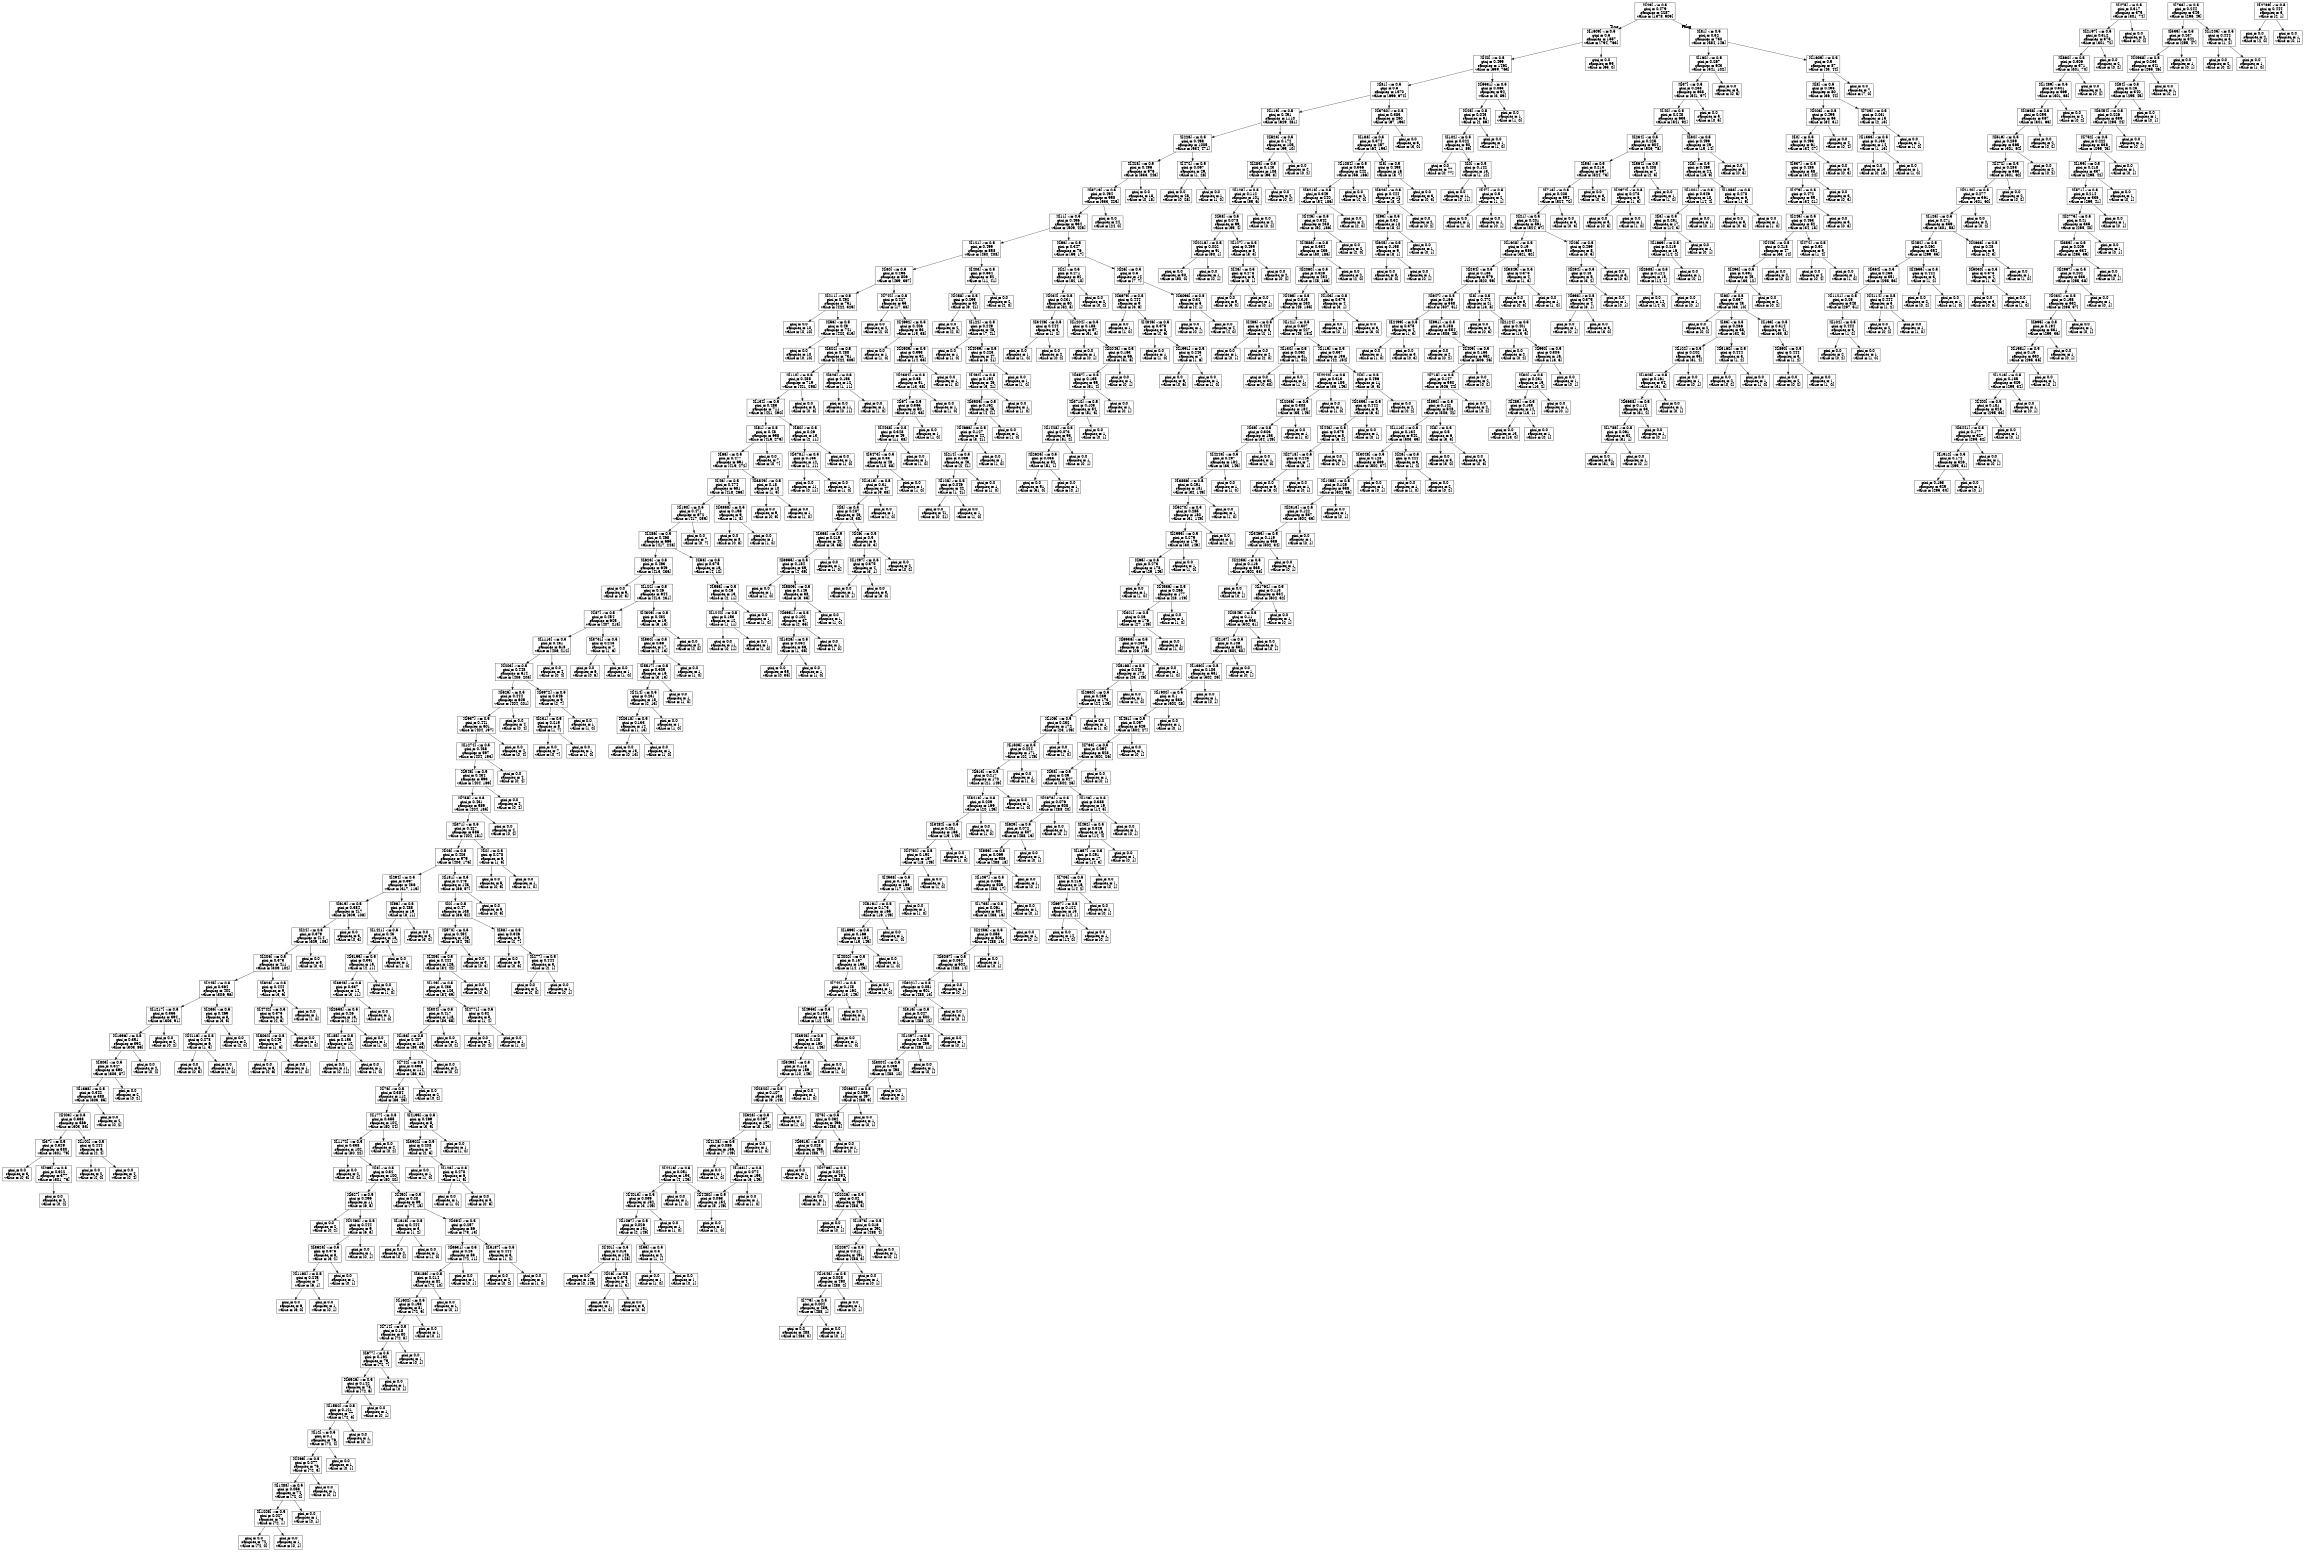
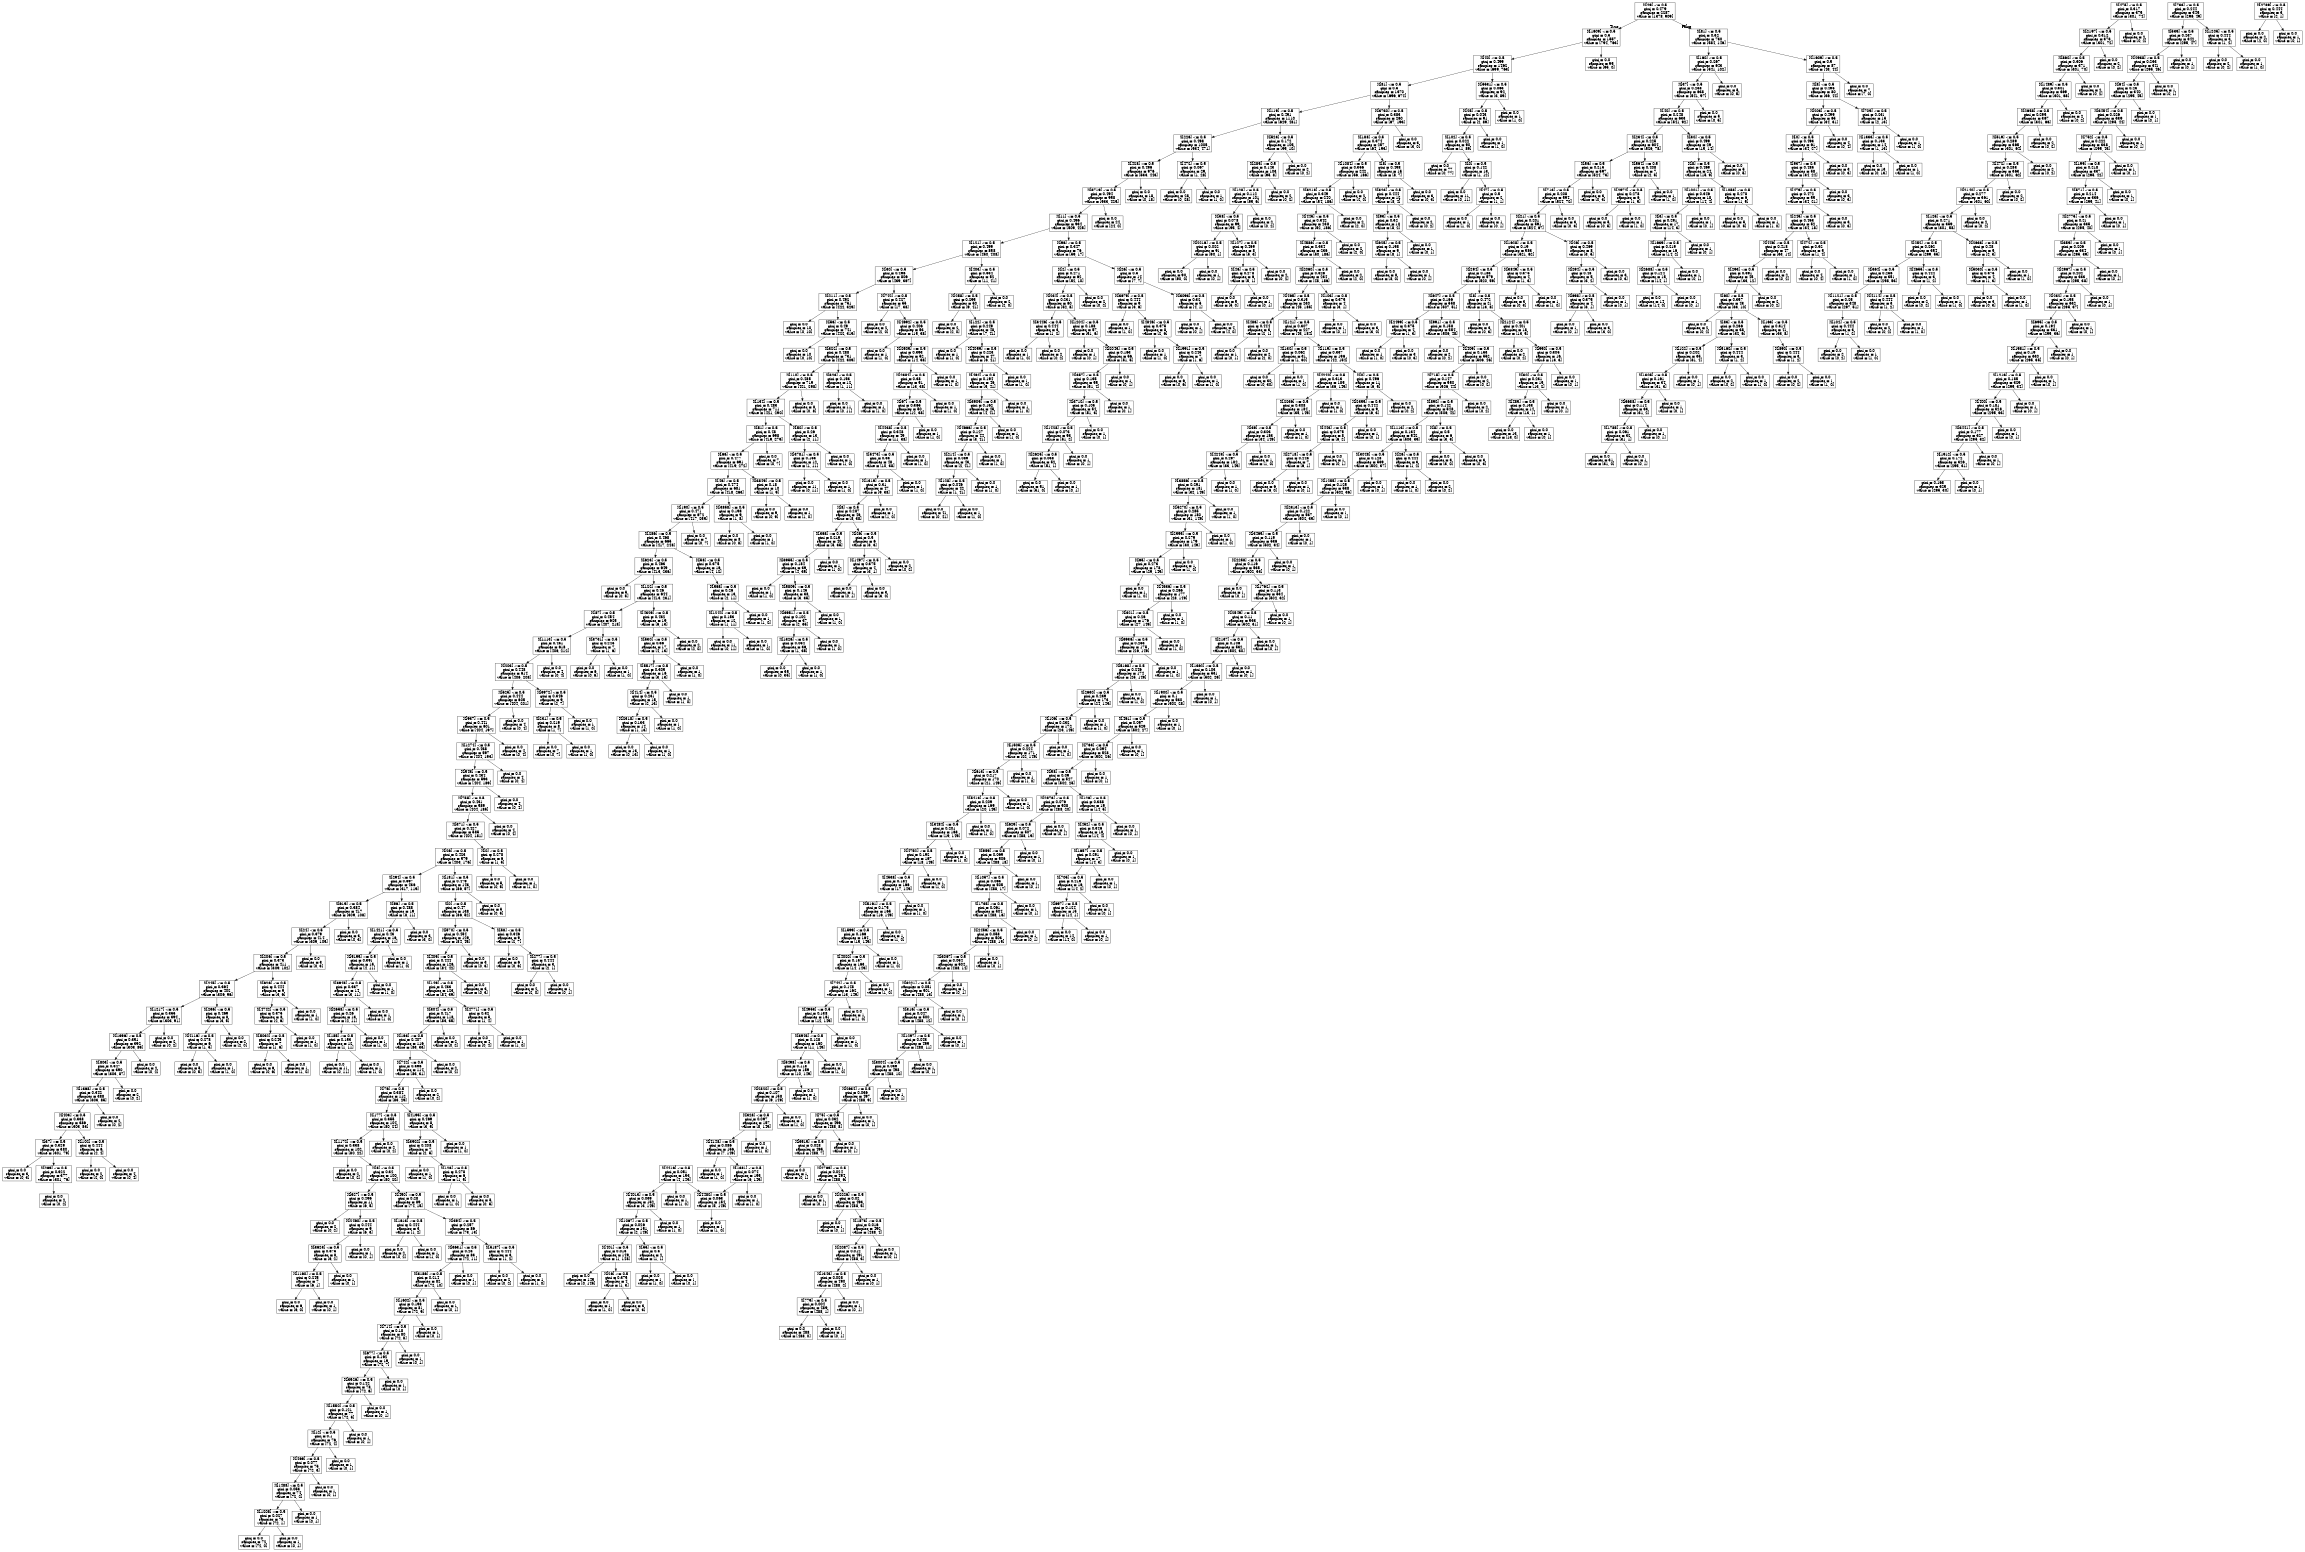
edge "X[0] <= 0.5 gini = 0.493 samples = 61 value = [34, 27]" -> "X[937] <= 0.5 gini = 0.485 samples = 58 value = [34, 24]": added
edge "X[371] <= 0.5 gini = 0.427 samples = 585 value = [404, 181]" -> "X[26] <= 0.5 gini = 0.423 samples = 579 value = [403, 176]": removed
node "X[677] <= 0.5 gini = 0.162 samples = 79 value = [72, 7]": label "X[677] <= 0.5 gini = 0.162 samples = 79 value = [72, 7]" -> "X[677] <= 0.5 gini = 0.162 samples = 19 value = [72, 7]"
